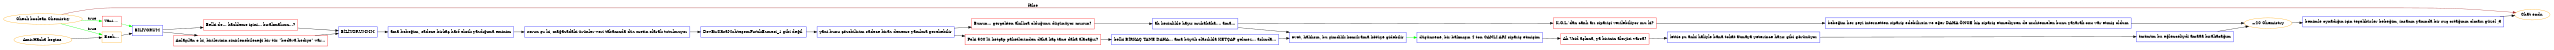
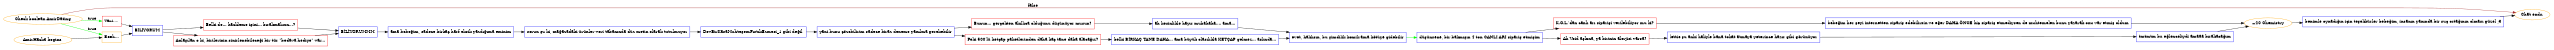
node "Check boolean Chemistry": label "Check boolean Chemistry" -> "Check boolean AmirDating"
edge "ah kesinlikle hayır muhahaha.... ama..." -> "K.O.L.'dan canlı arı siparişi verilebiliyor mu ki?": now "düşünsene, bir bakmışın 4 ton CANLI ARI sipariş etmişim" -> "K.O.L.'dan canlı arı siparişi verilebiliyor mu ki?"
edge "Yani...." -> "BİLİYORUM": color green -> black
